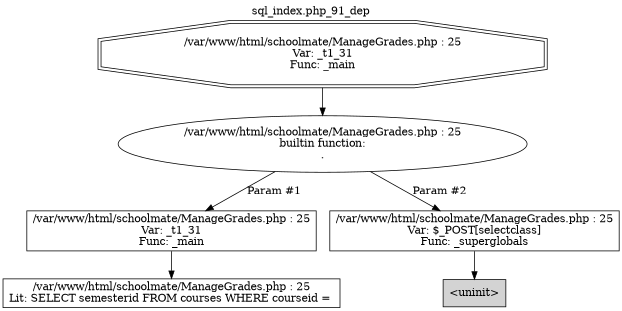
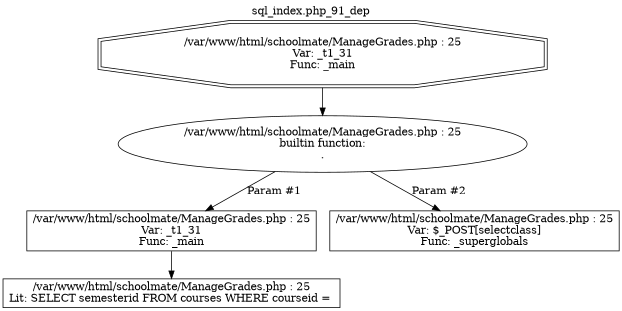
node "<uninit>": removed
